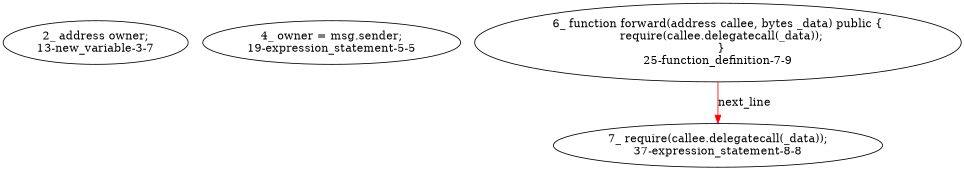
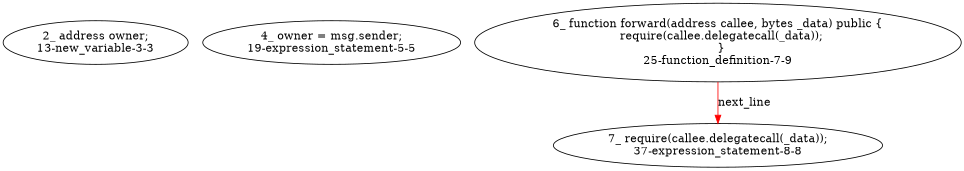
node "2_ address owner; 13-new_variable-3-7": label "2_ address owner; 13-new_variable-3-7" -> "2_ address owner; 13-new_variable-3-3"
